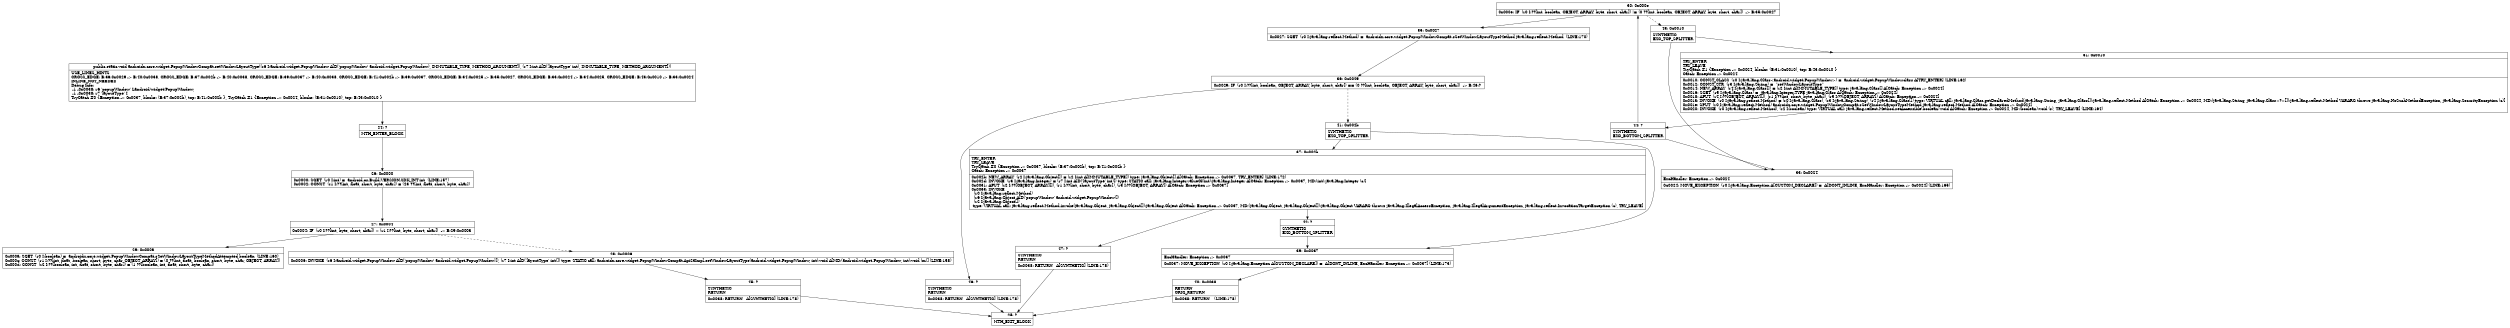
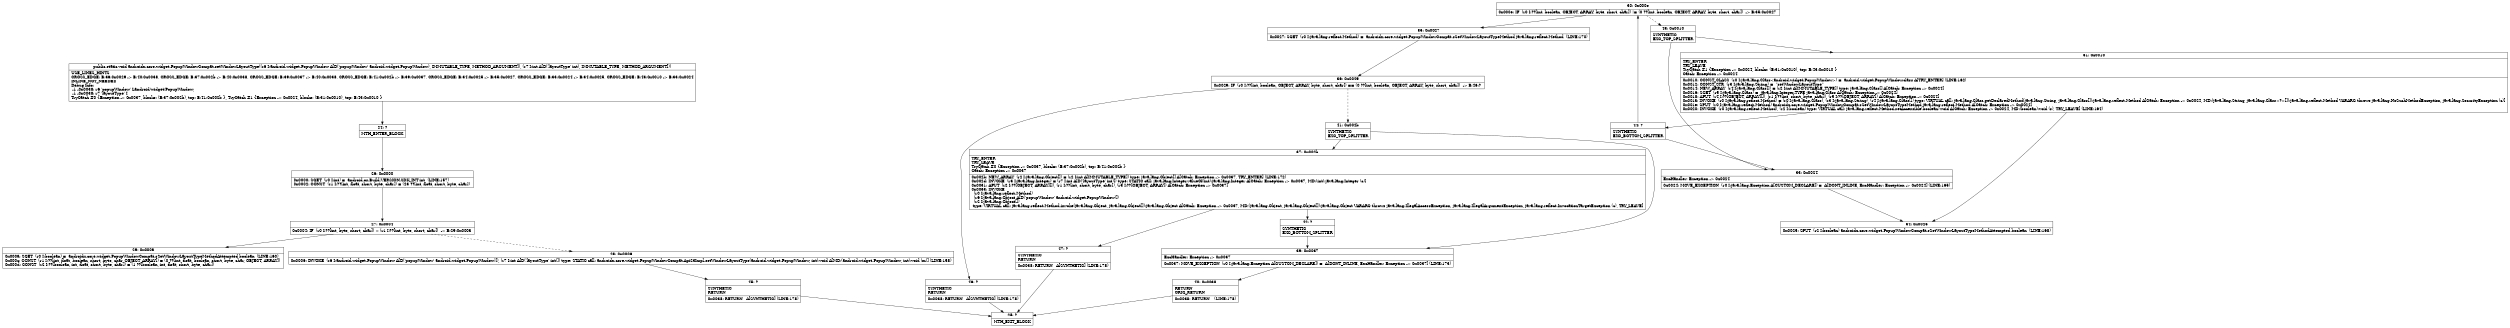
node "34: 0x0025": added
